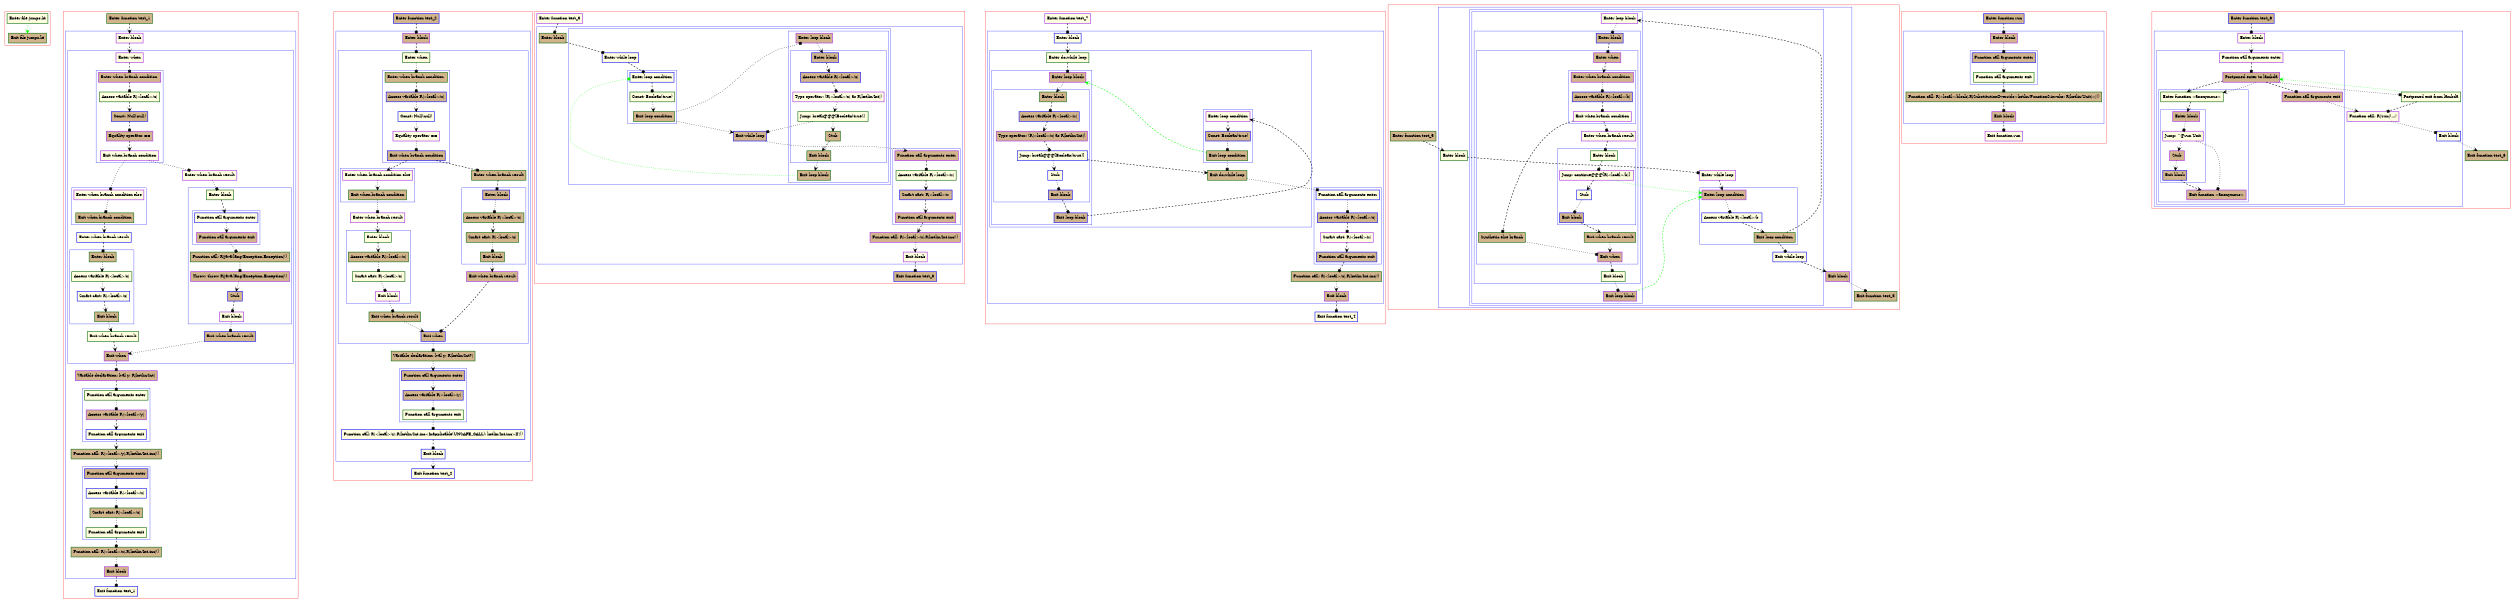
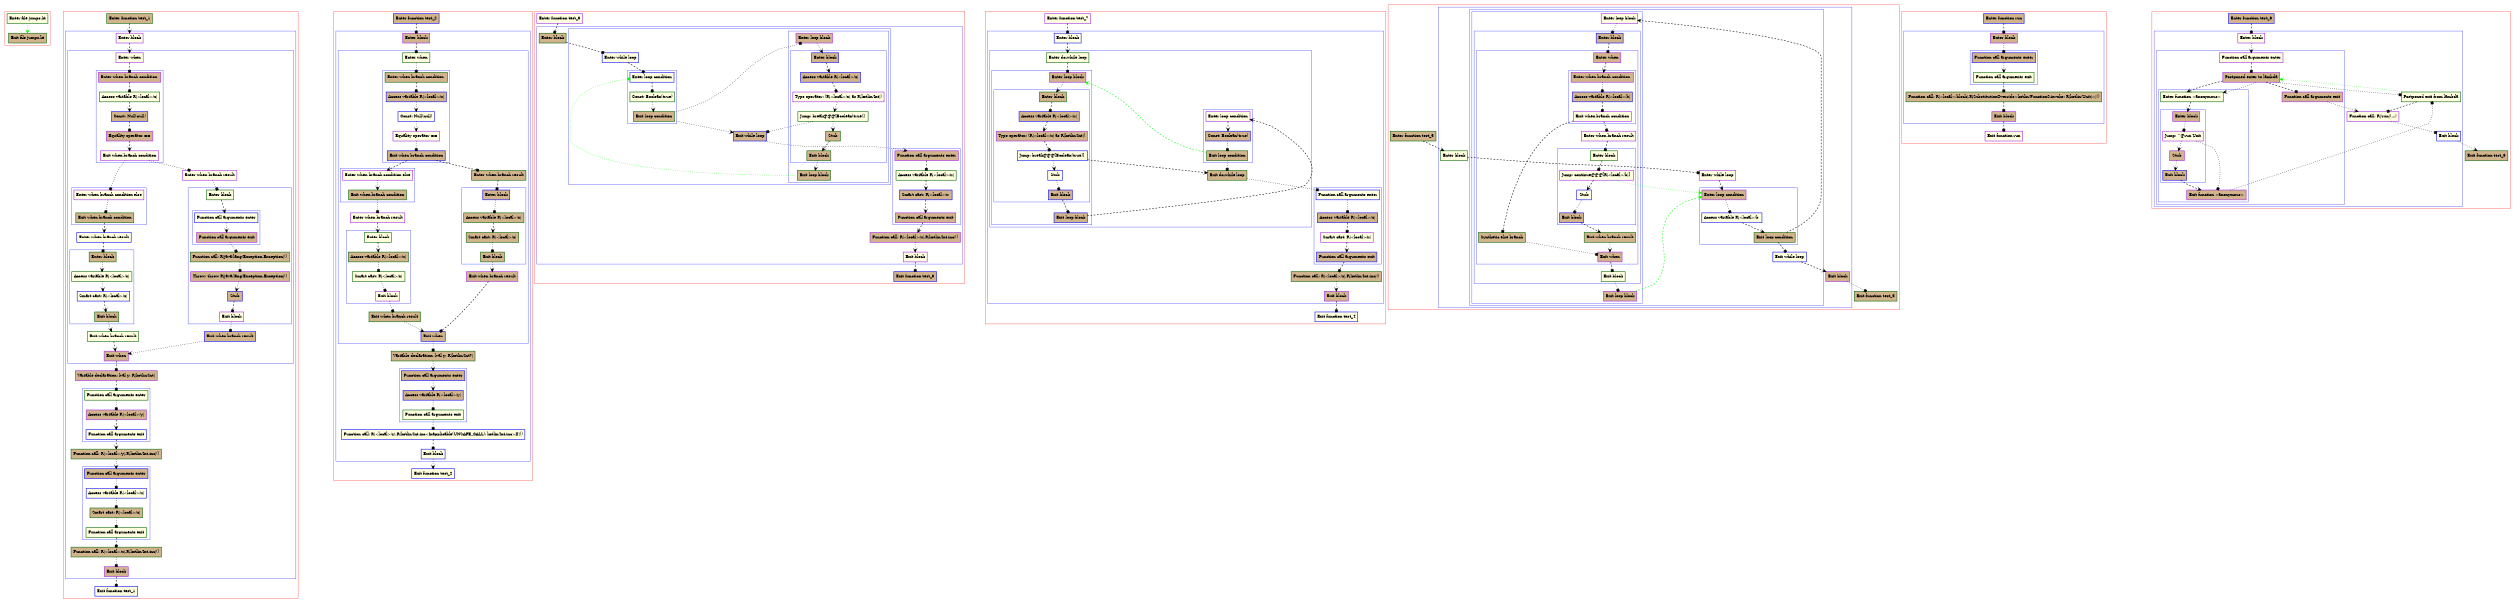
edge "Exit function <anonymous>" -> "Postponed exit from lambda": added
